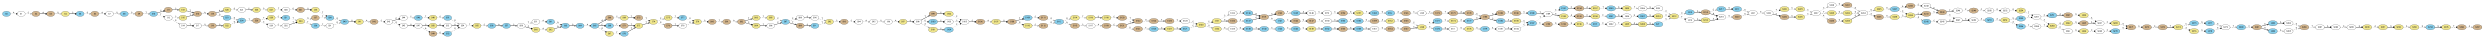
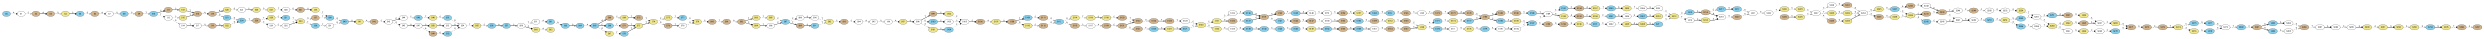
edge "S222" -> "S224": removed, label "C"
node "S153": fillcolor skyblue -> tan
edge "S62" -> "S63": removed, label "A"
